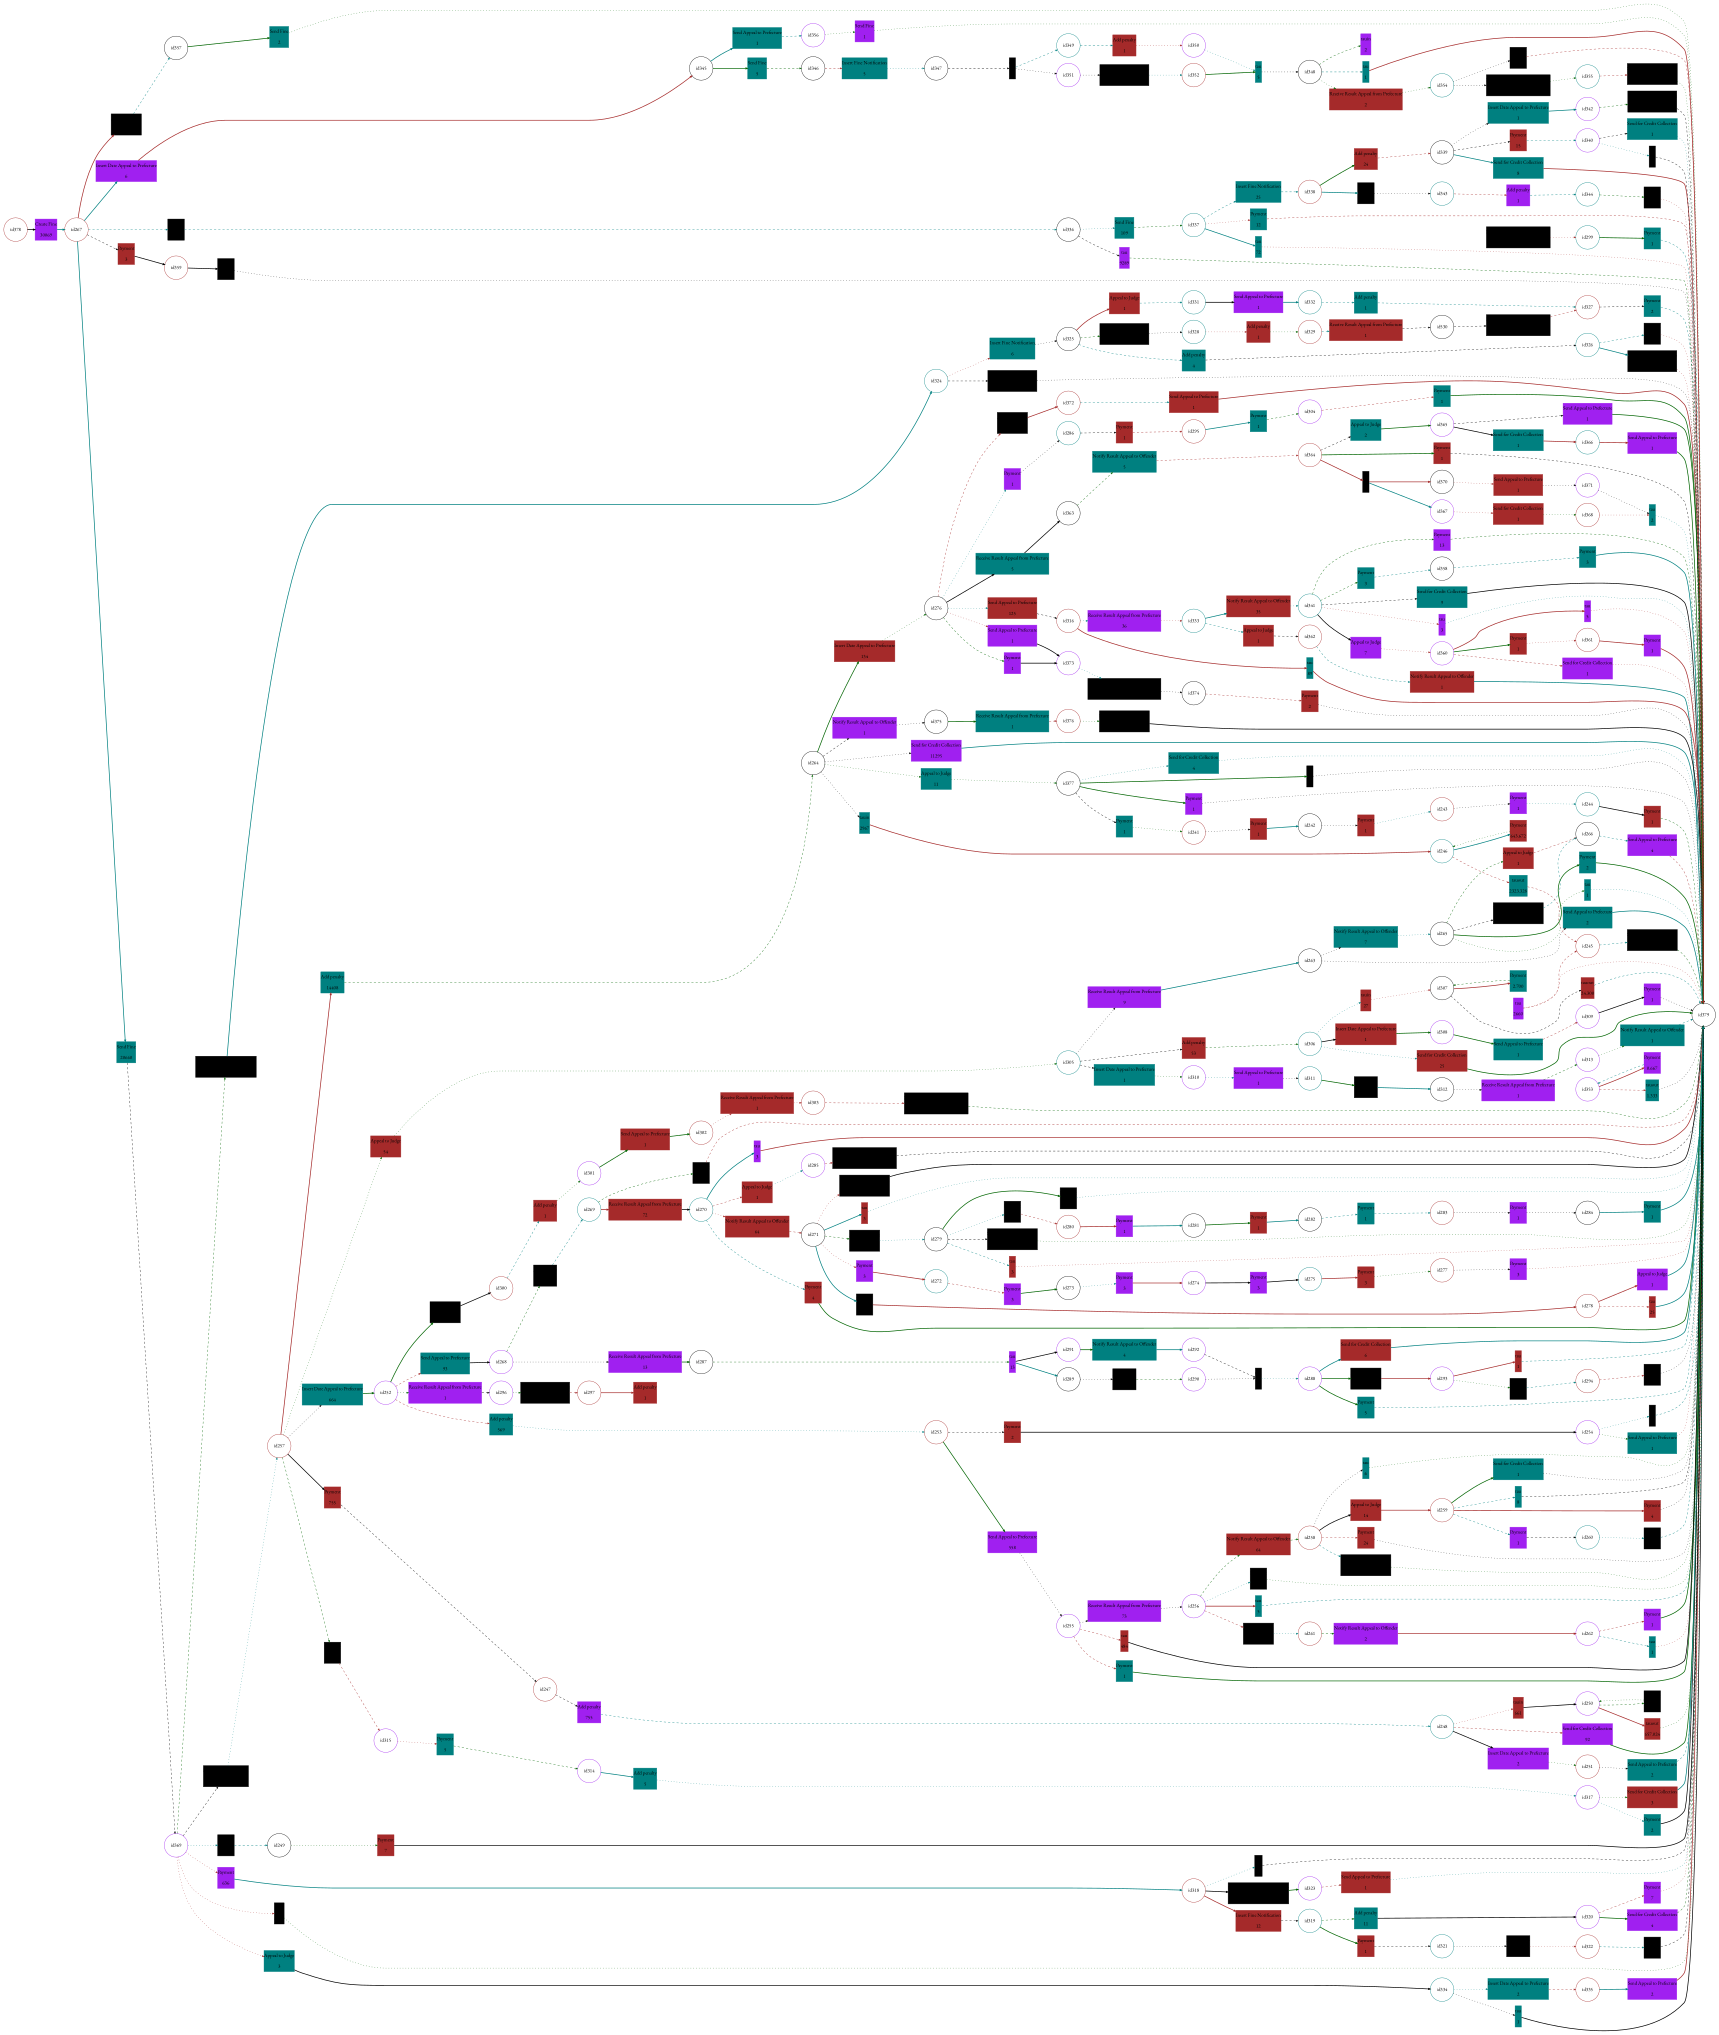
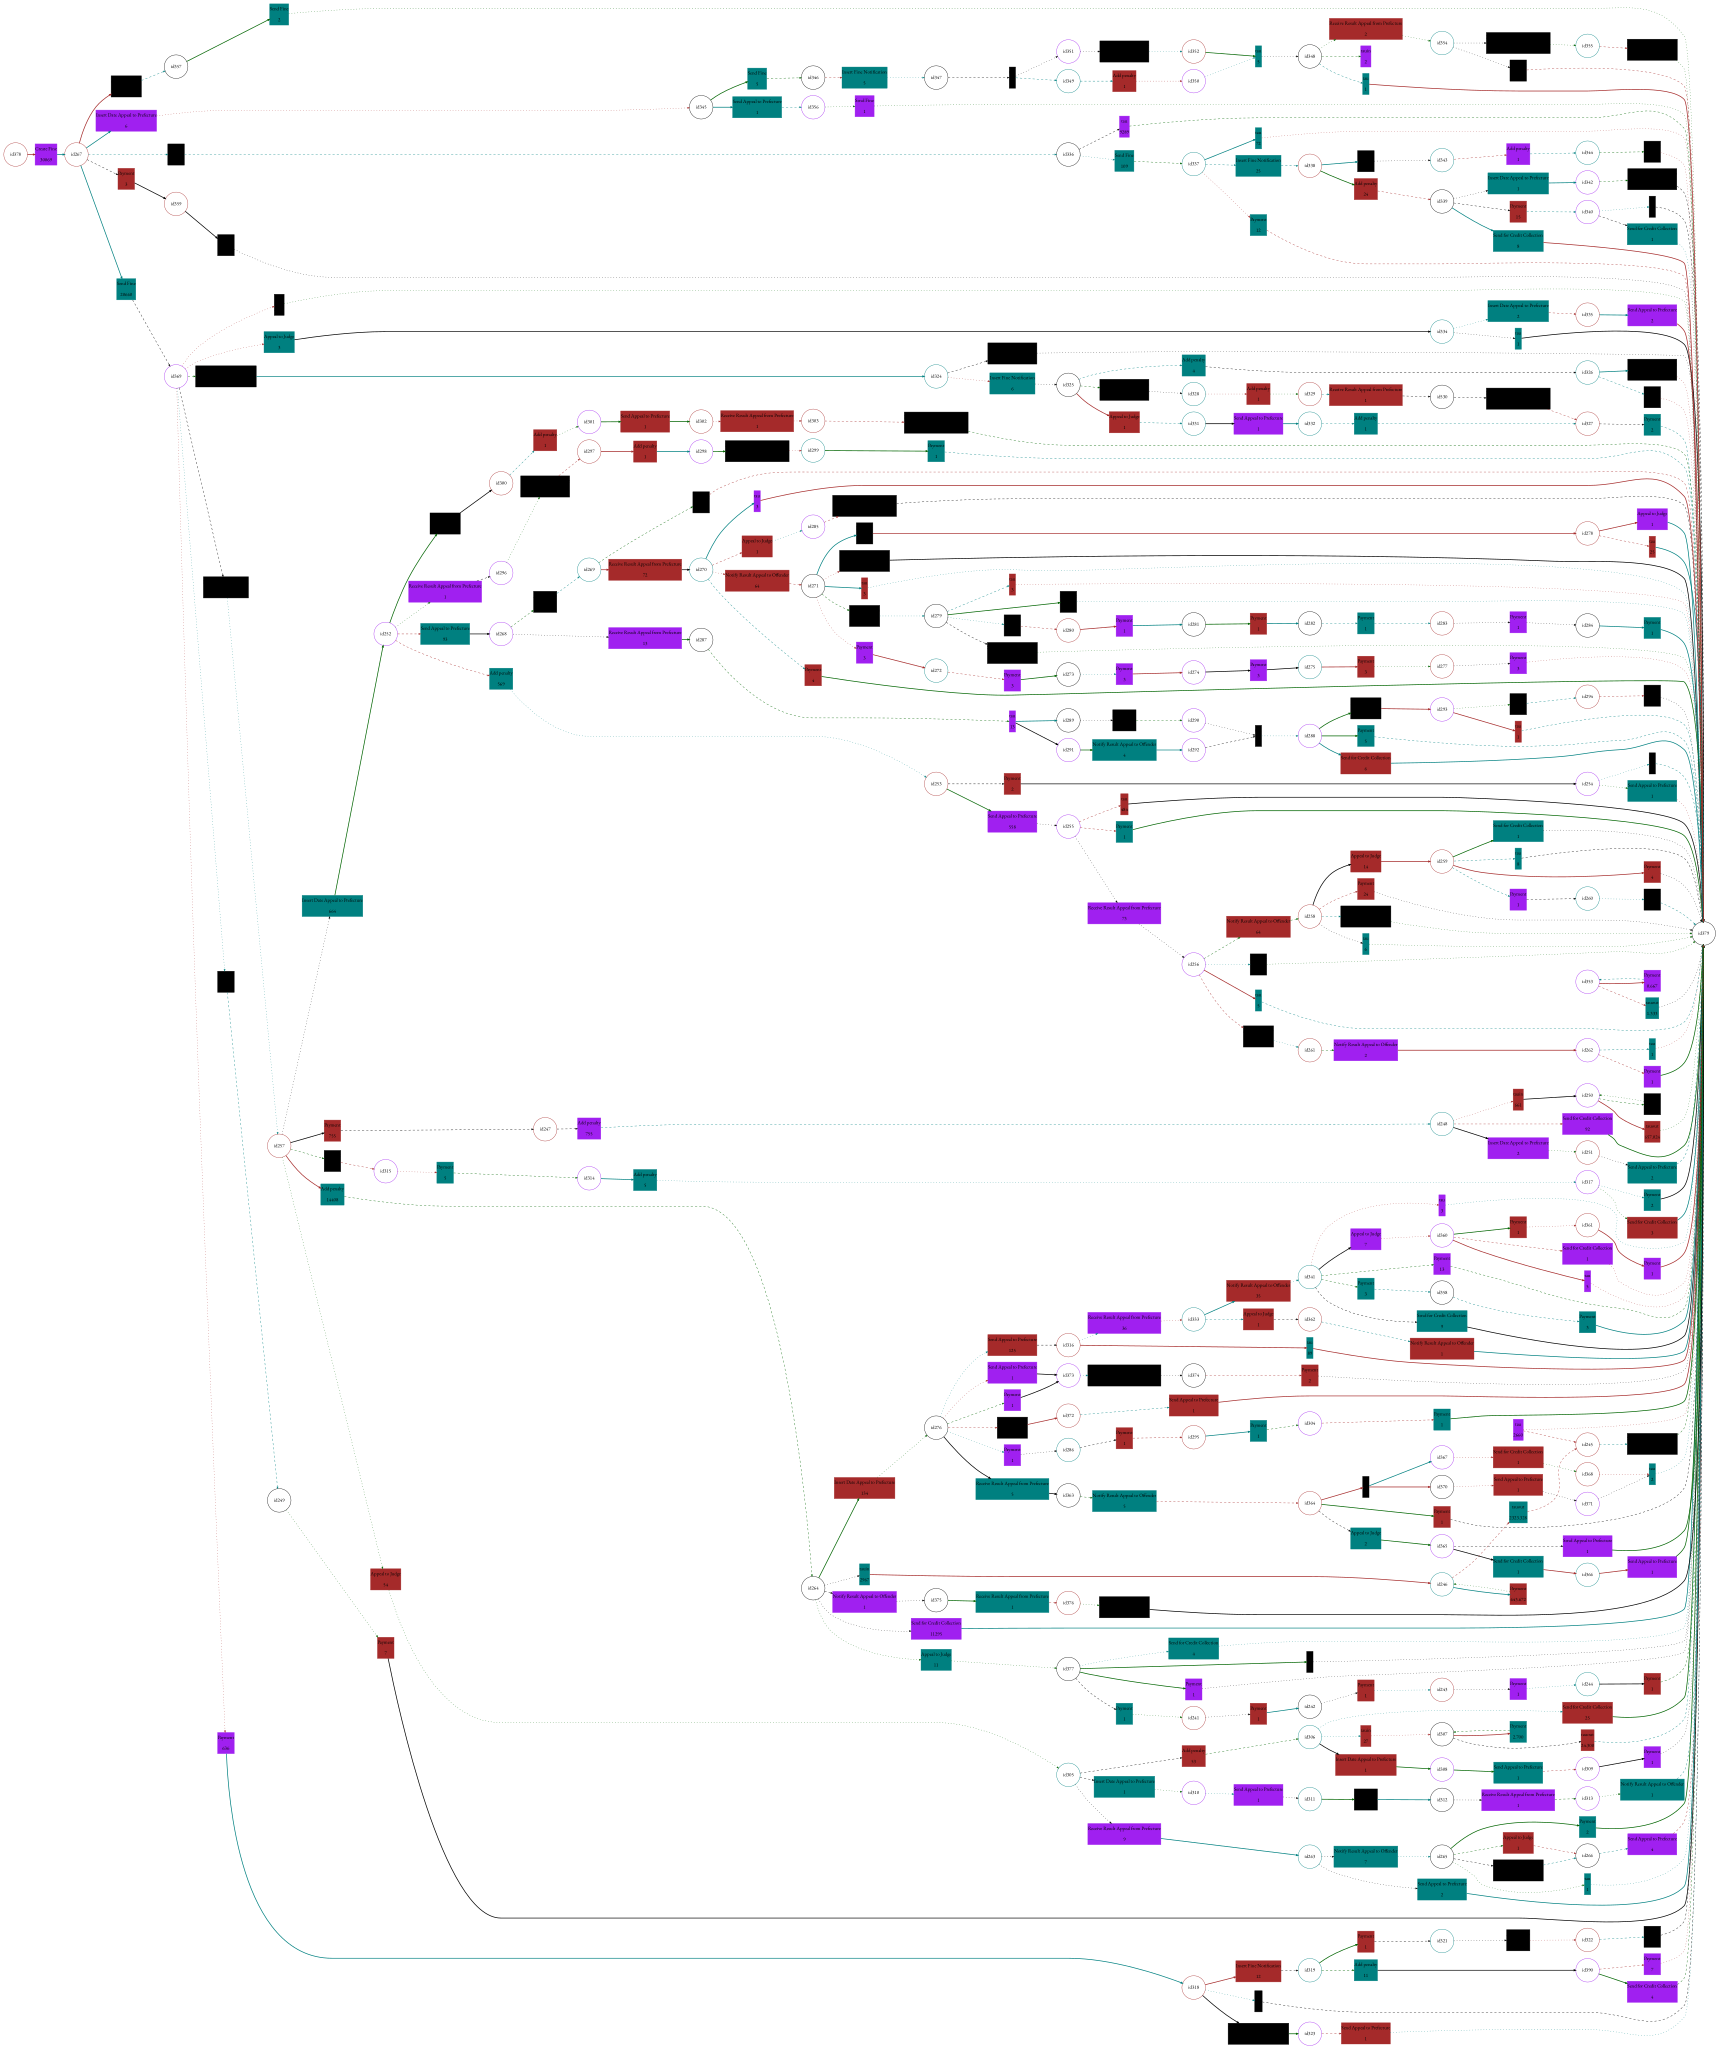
edge "Insert Date Appeal to Prefecture 6" -> "id345": style bold -> dotted
edge "id378" -> "Create Fine 30069": color black -> brown
node "id298": added
node "id263": color black -> teal
node "id320": label "id320" -> "id390"
